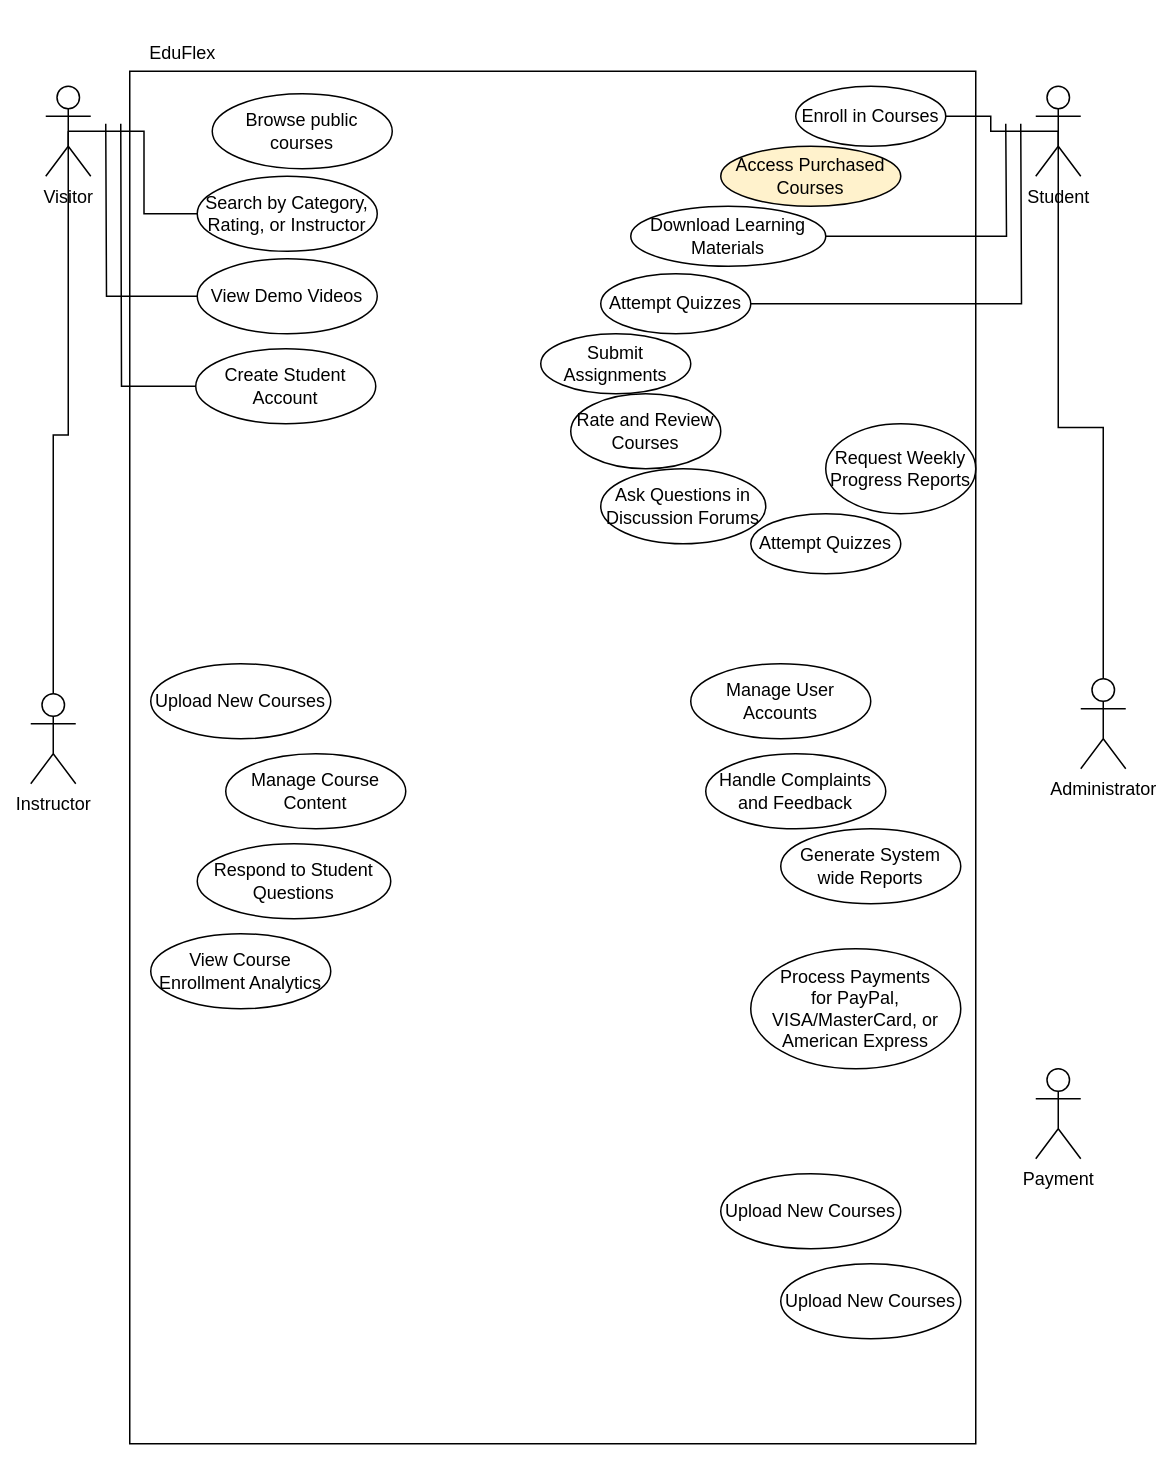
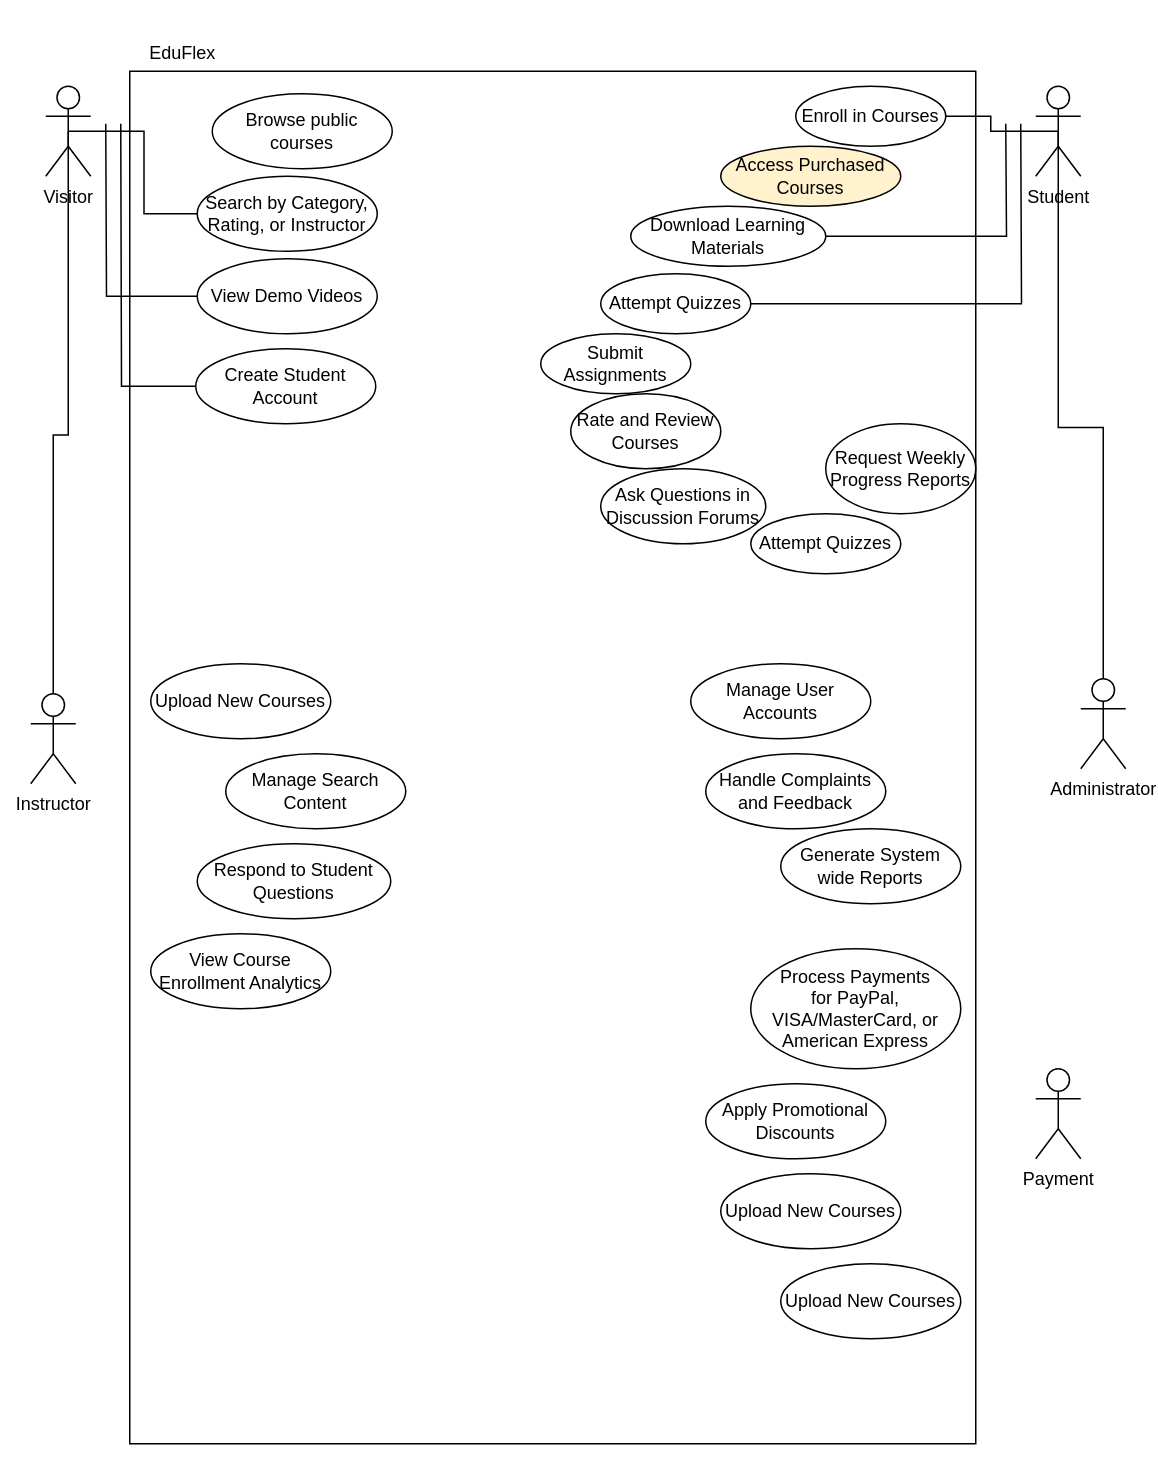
node "Manage Course Content": label "Manage Course Content" -> "Manage Search Content"
node "Apply Promotional Discounts": added
